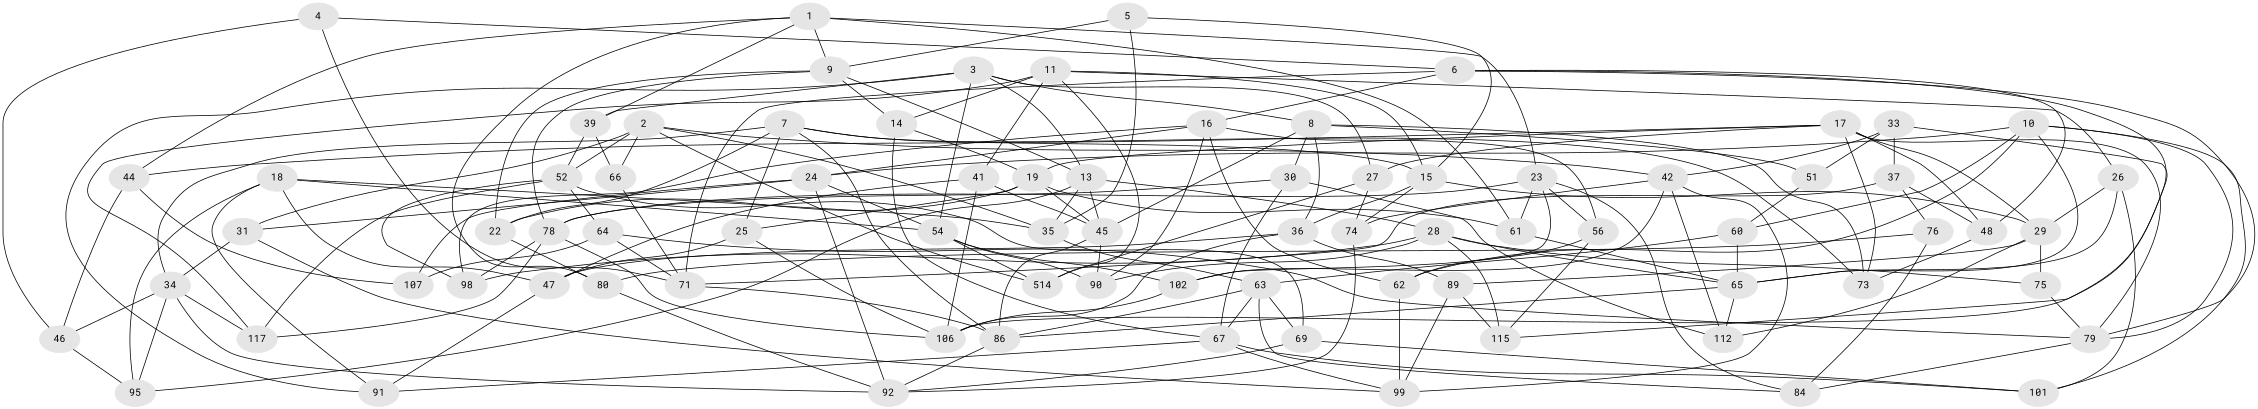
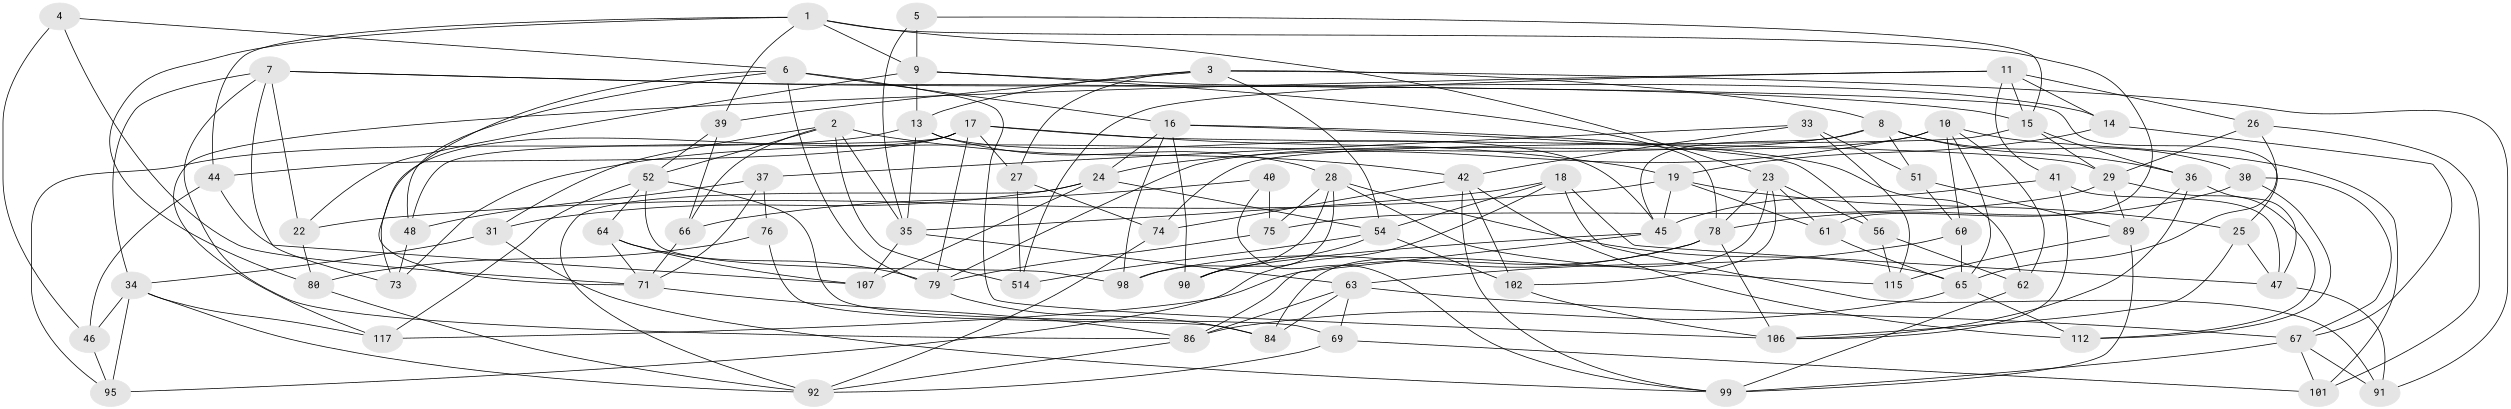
node "40": added
edge "51" -- "89": added
edge "35" -- "107": added
